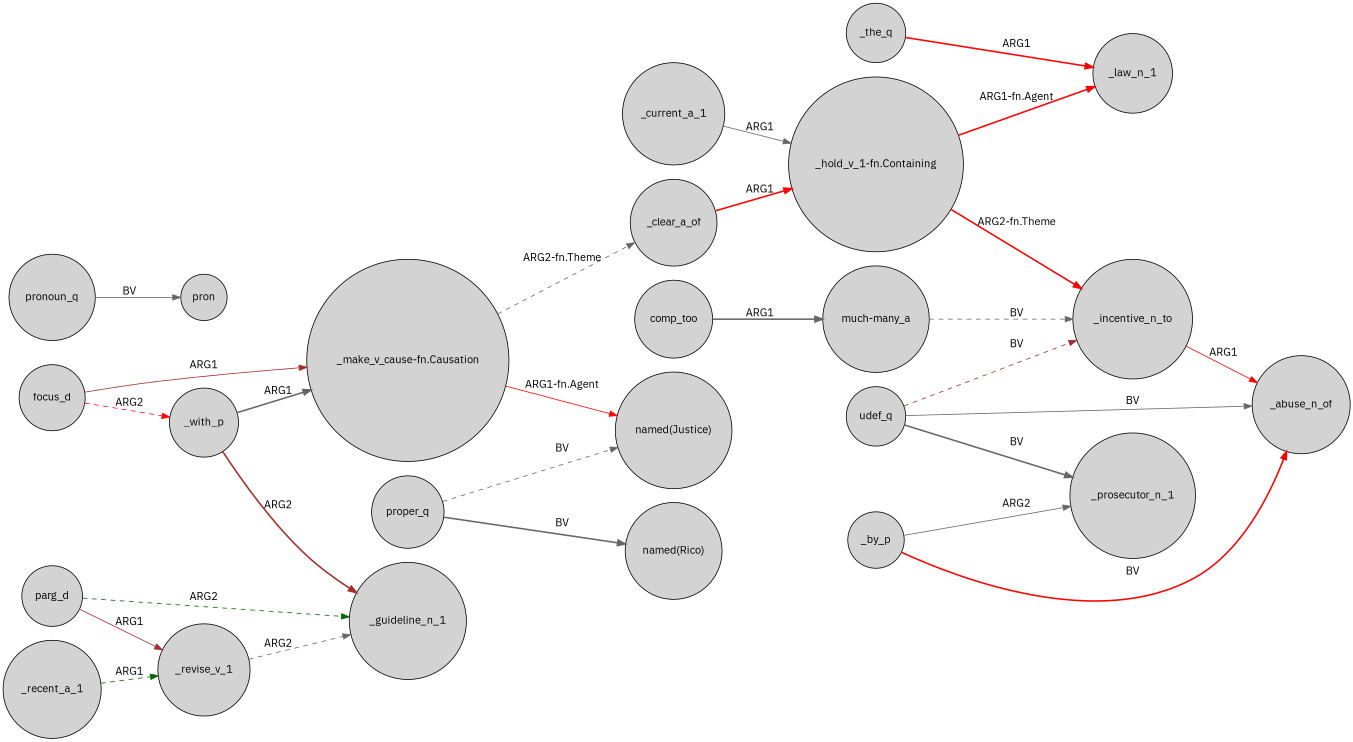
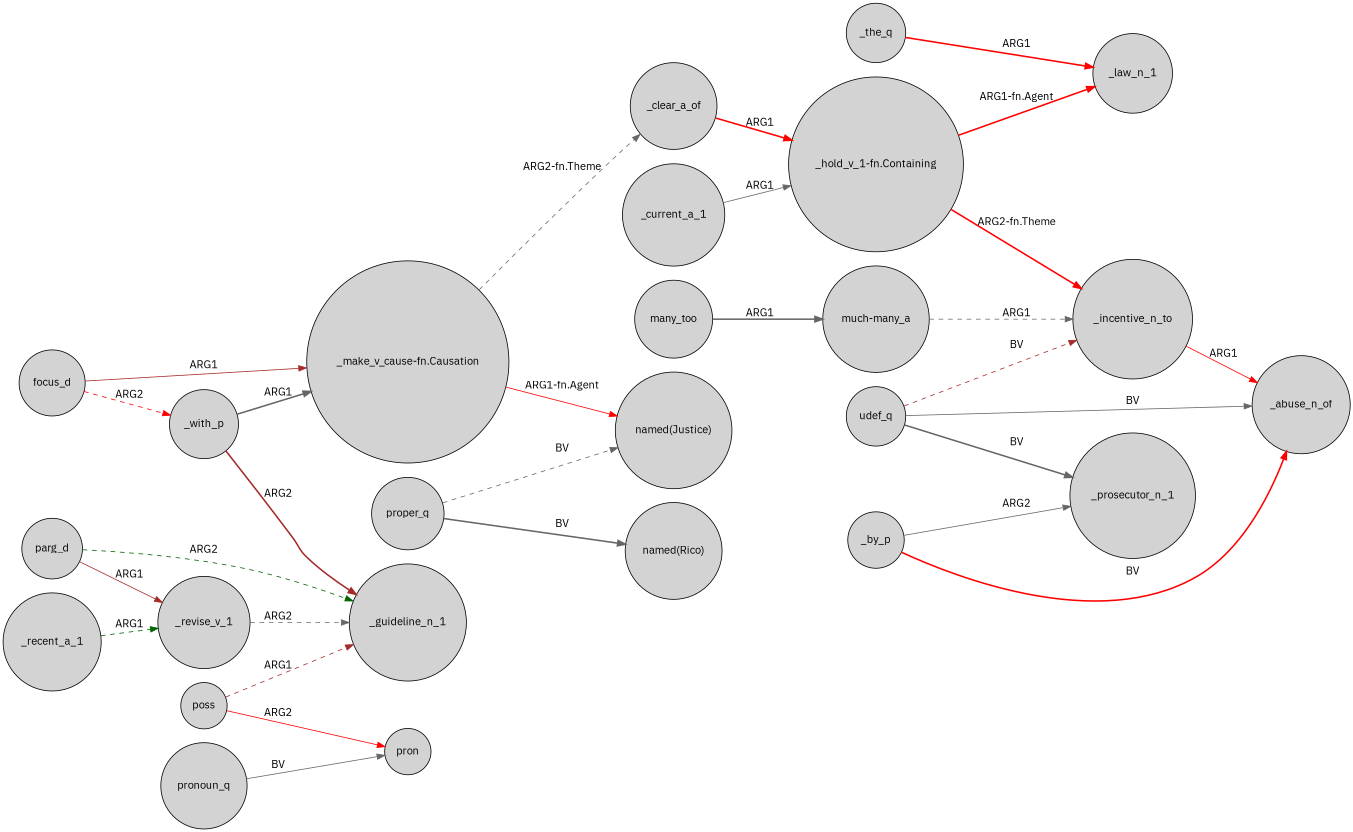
edge "much-many_a" -> "_incentive_n_to": label "BV" -> "ARG1"
node "comp_too": label "comp_too" -> "many_too"
node "poss": added
